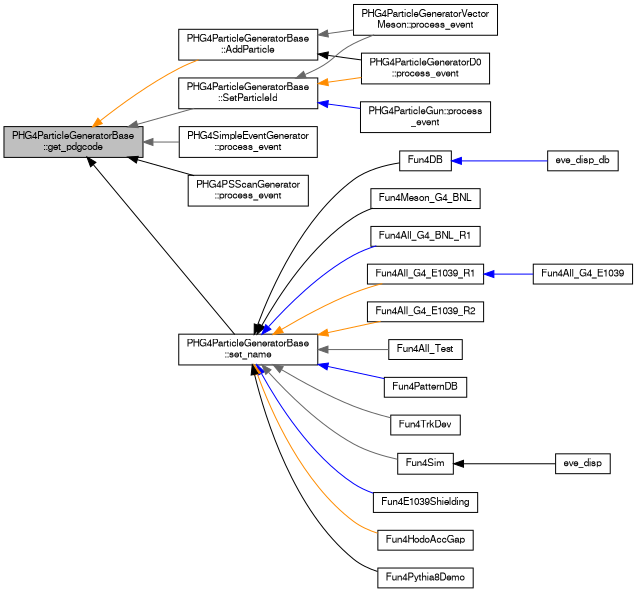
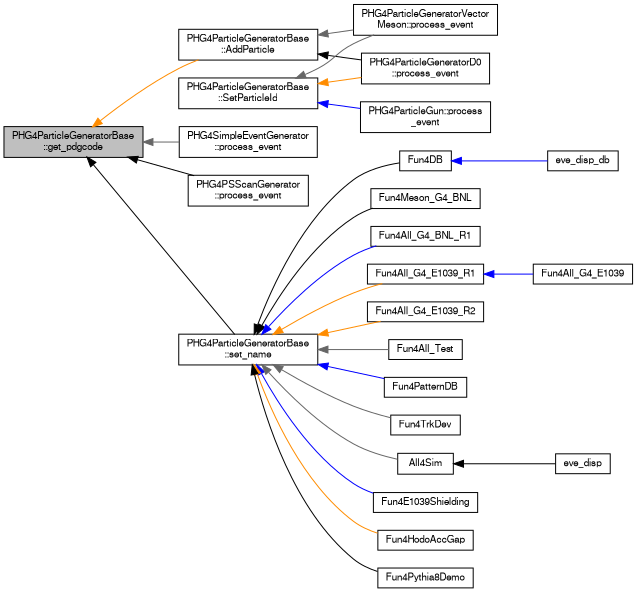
edge "PHG4ParticleGeneratorBase ::SetParticleId" -> "PHG4ParticleGeneratorBase ::get_pdgcode": removed
node "Fun4Sim": label "Fun4Sim" -> "All4Sim"
